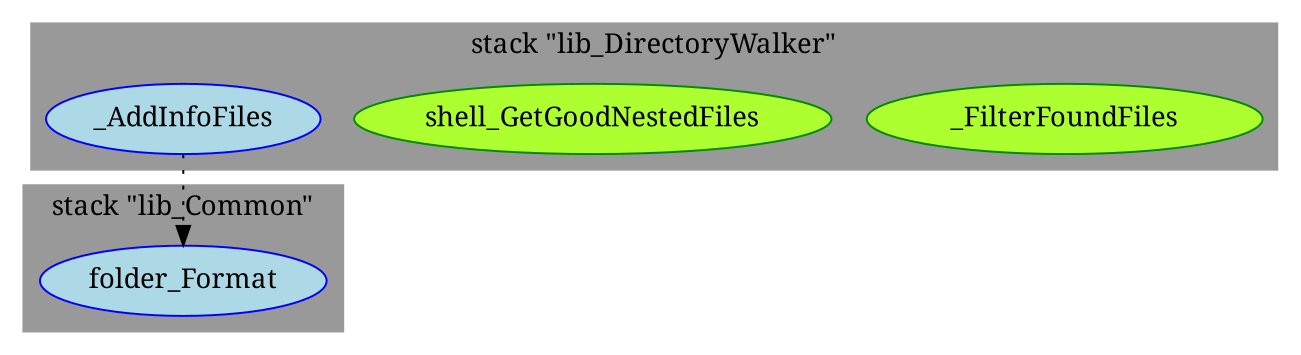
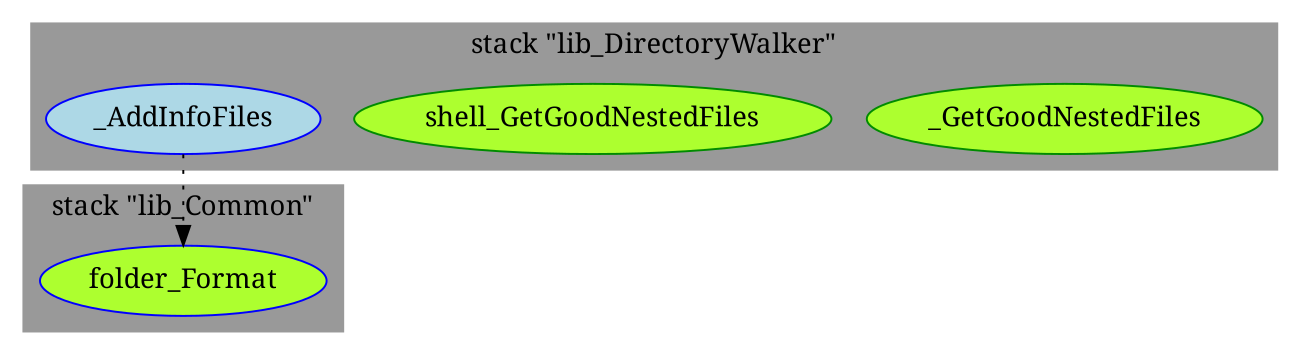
node "_FilterFoundFiles": label "_FilterFoundFiles" -> "_GetGoodNestedFiles"
node "folder_Format": fillcolor LightBlue -> GreenYellow
